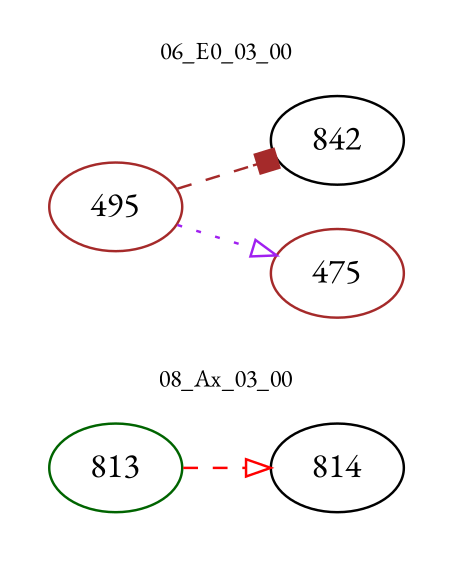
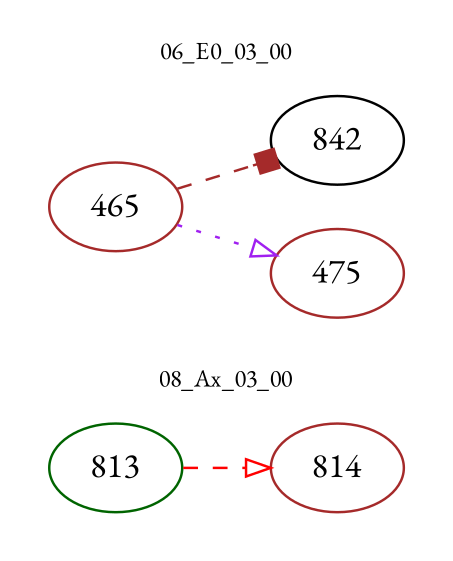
node "495": label "495" -> "465"
node "814": color black -> brown
